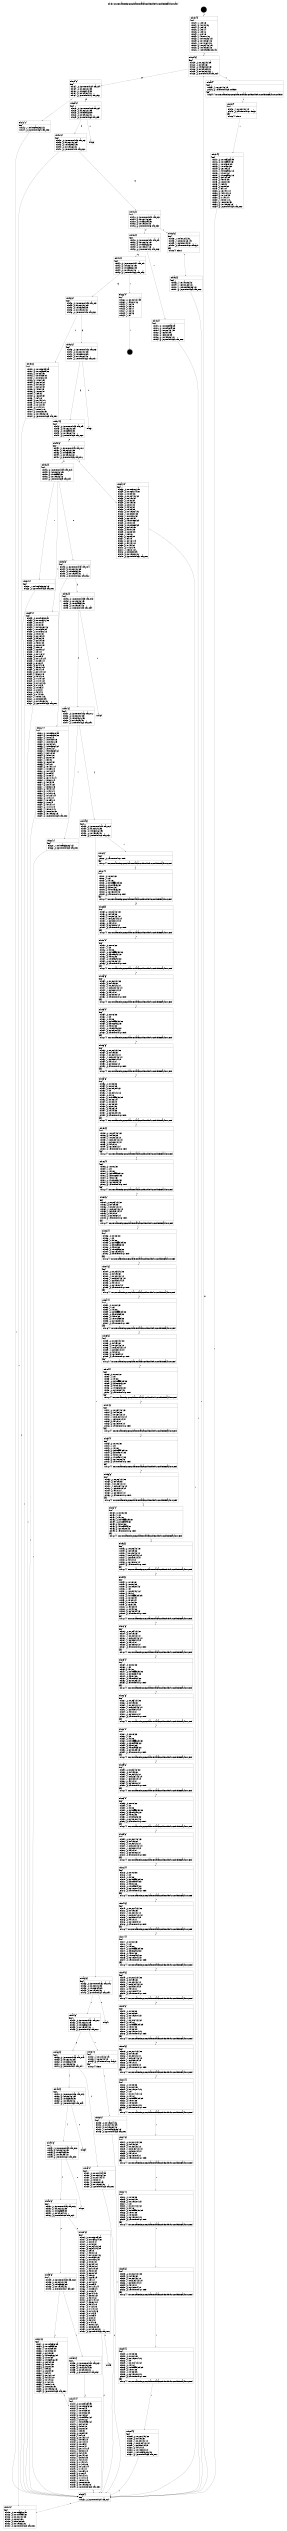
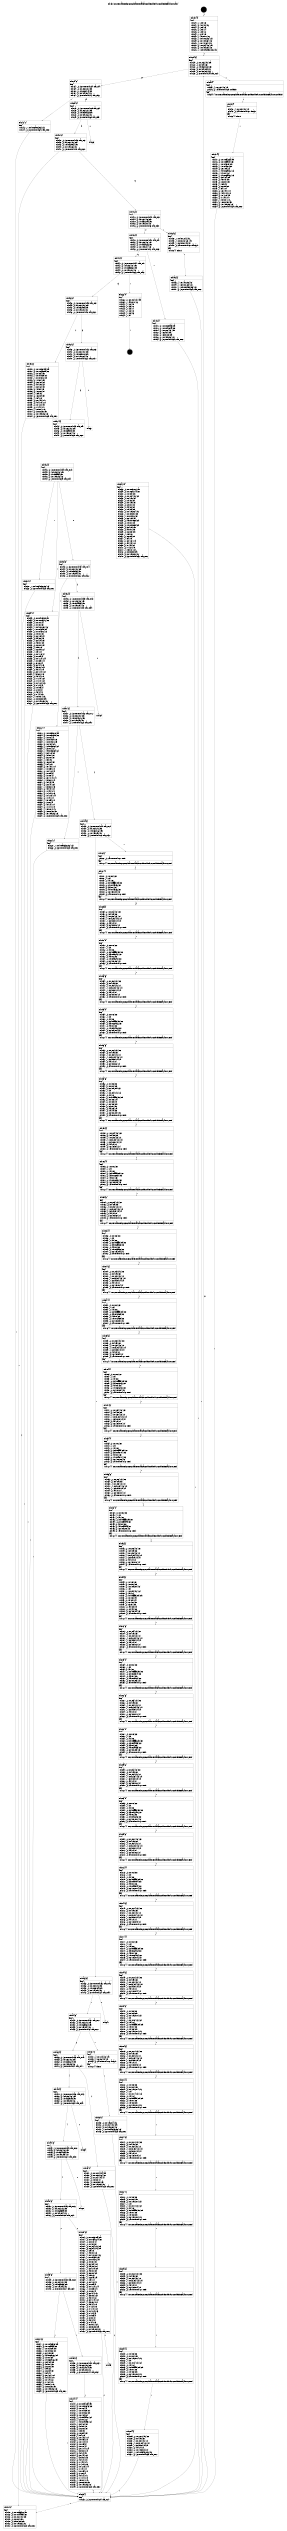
node "0x40199d [25]": removed
edge "0x402547 [88]" -> "0x40241f [144]": now "0x402547 [88]" -> "0x40269c [5]"
